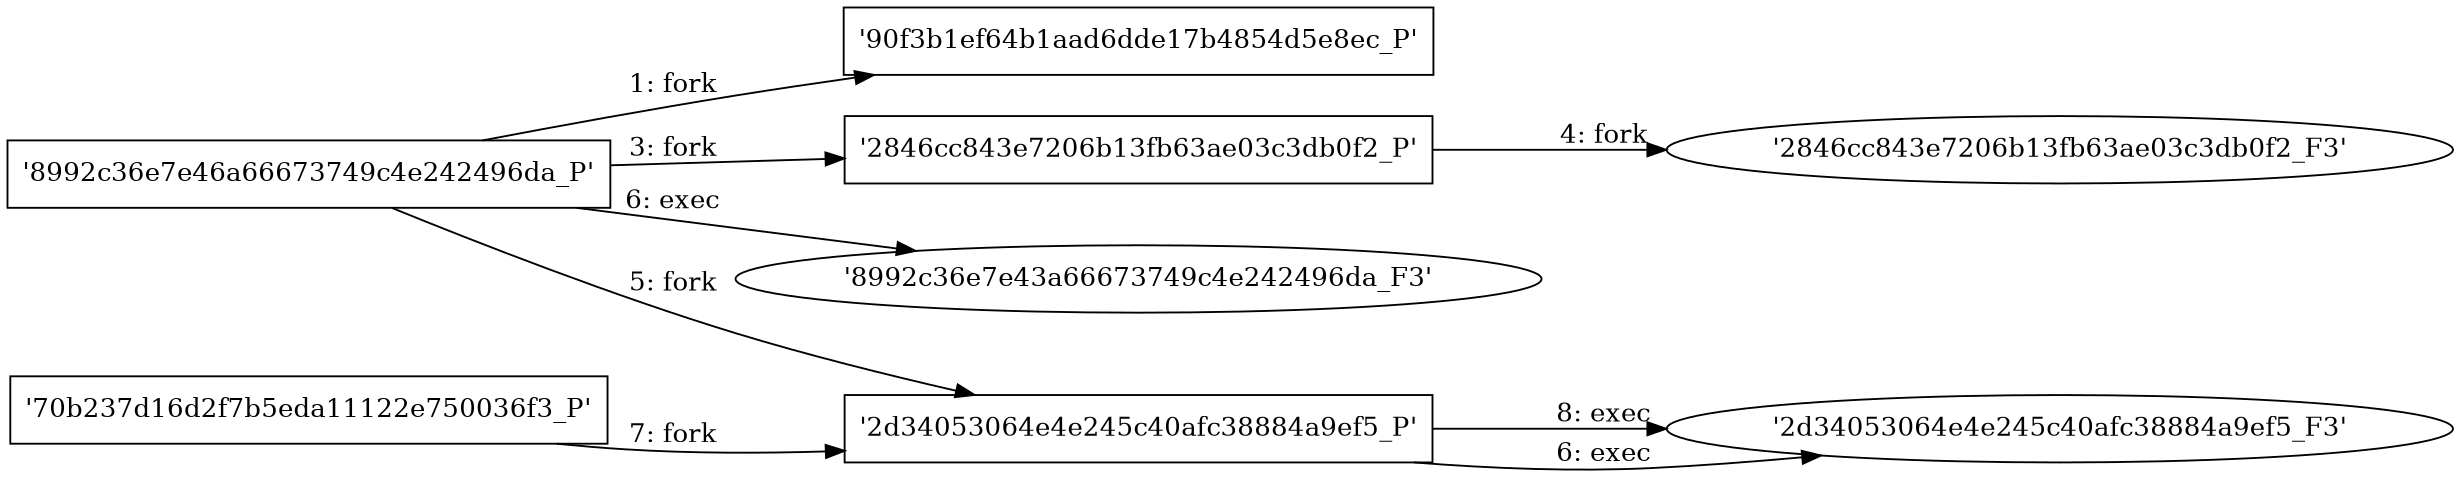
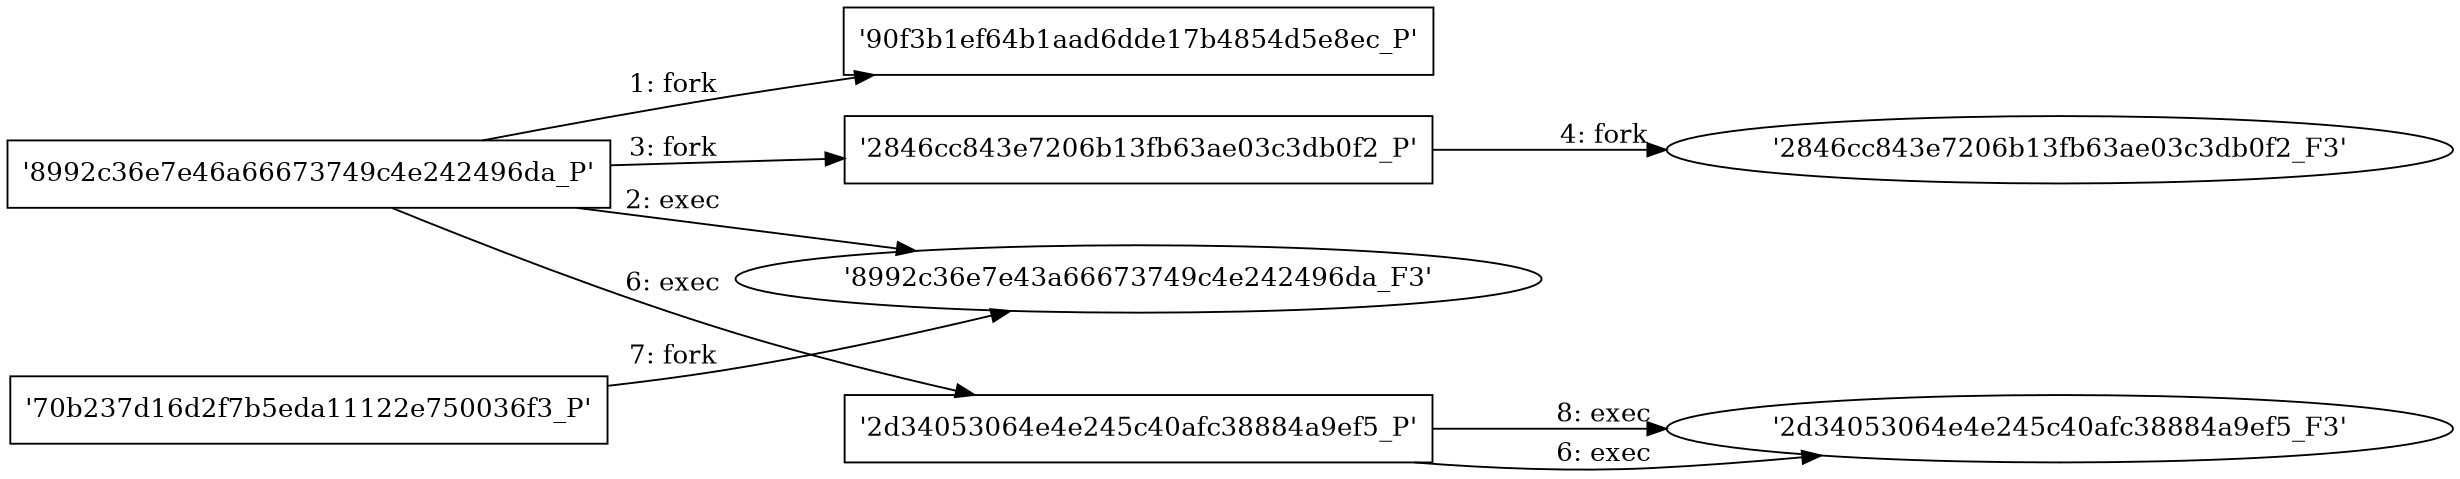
edge "'8992c36e7e46a66673749c4e242496da_P'" -> "'8992c36e7e43a66673749c4e242496da_F3'": label "6: exec" -> "2: exec"
edge "'8992c36e7e46a66673749c4e242496da_P'" -> "'2d34053064e4e245c40afc38884a9ef5_P'": label "5: fork" -> "6: exec"
edge "'70b237d16d2f7b5eda11122e750036f3_P'" -> "'2d34053064e4e245c40afc38884a9ef5_P'": now "'70b237d16d2f7b5eda11122e750036f3_P'" -> "'8992c36e7e43a66673749c4e242496da_F3'"
